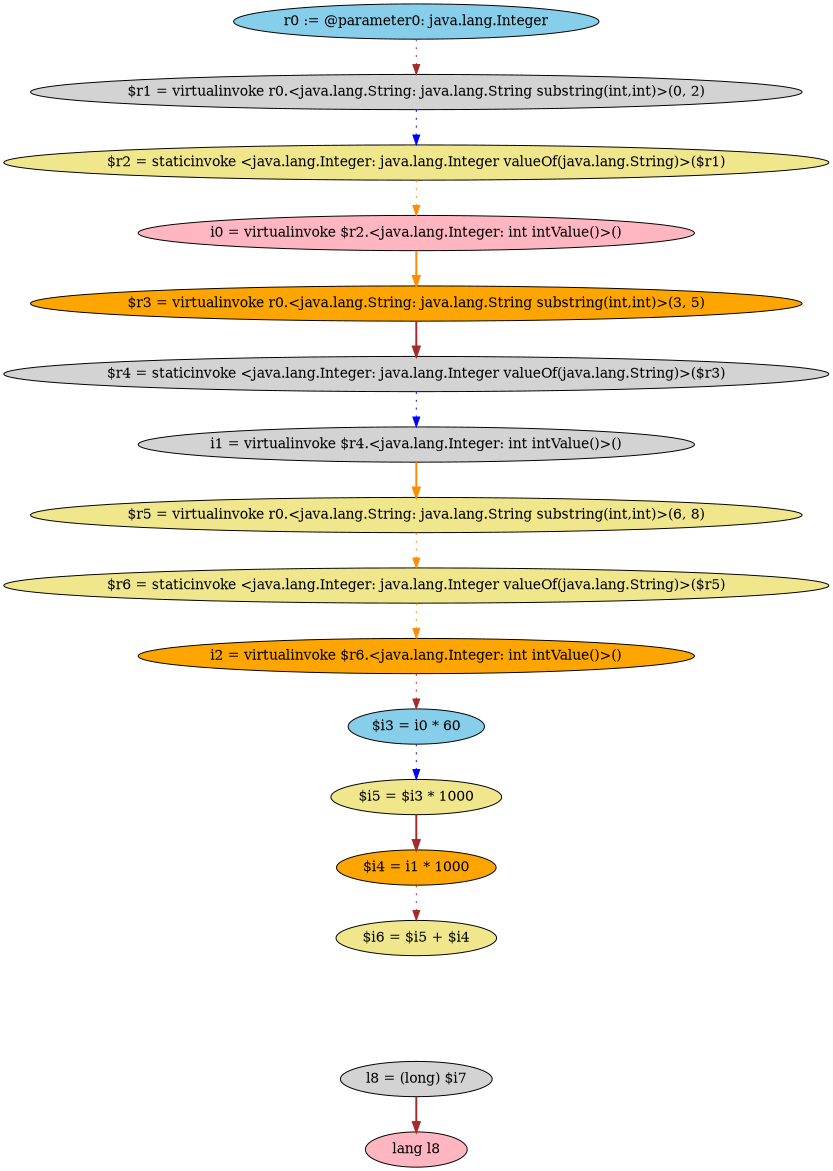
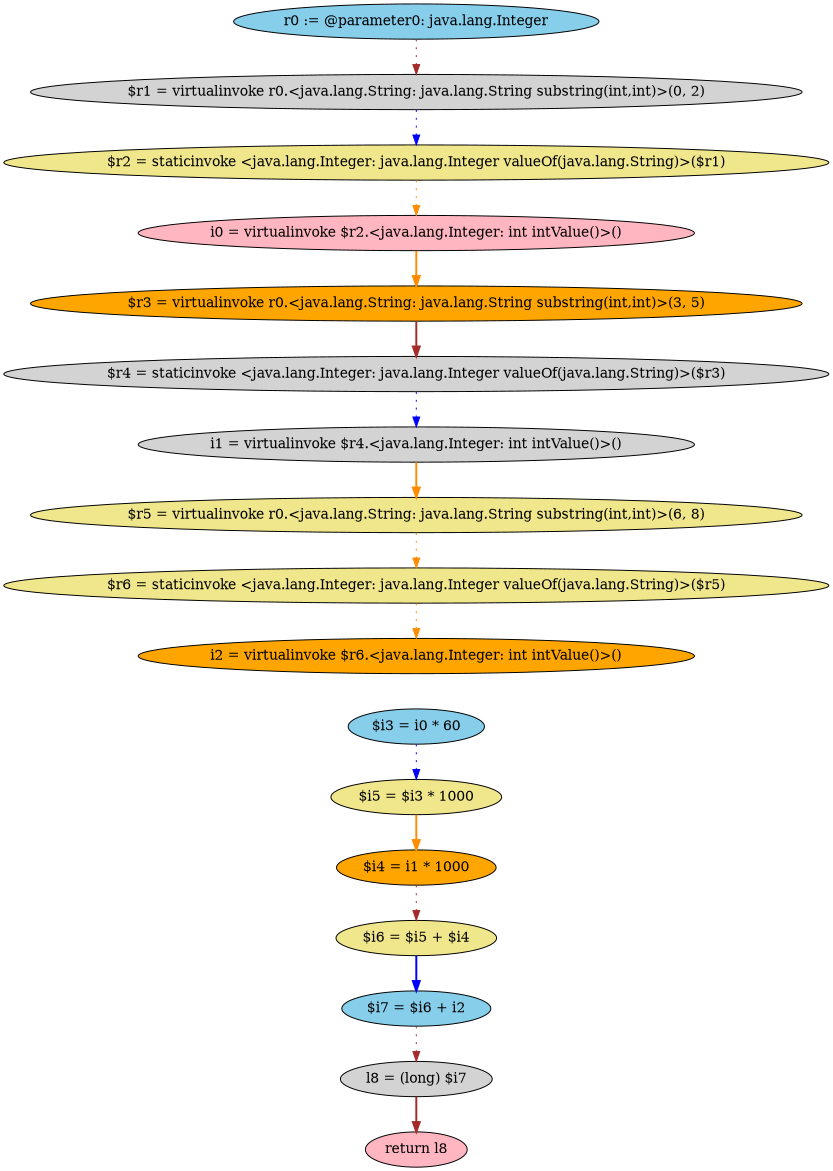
edge "i2 = virtualinvoke $r6.<java.lang.Integer: int intValue()>()" -> "$i3 = i0 * 60": removed
edge "$i5 = $i3 * 1000" -> "$i4 = i1 * 1000": color brown -> darkorange
node "$i7 = $i6 + i2": added
node "lang l8": label "lang l8" -> "return l8"
